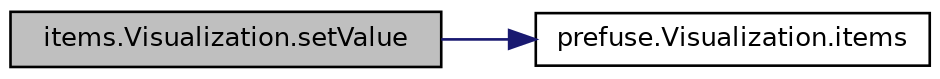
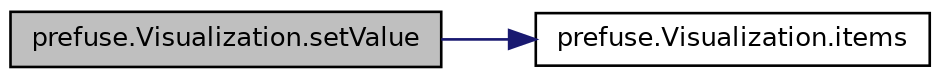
node "items.Visualization.setValue": label "items.Visualization.setValue" -> "prefuse.Visualization.setValue"
